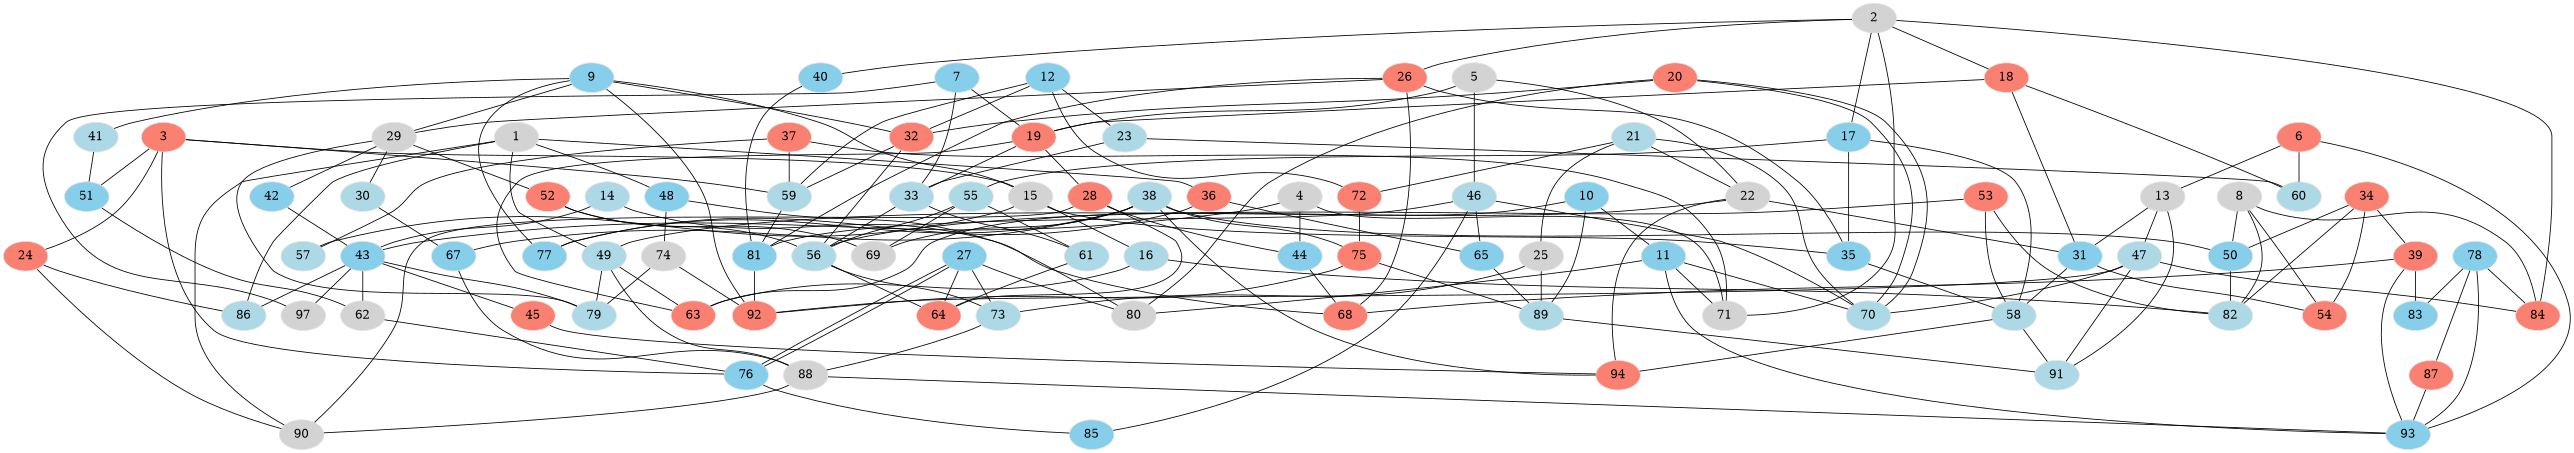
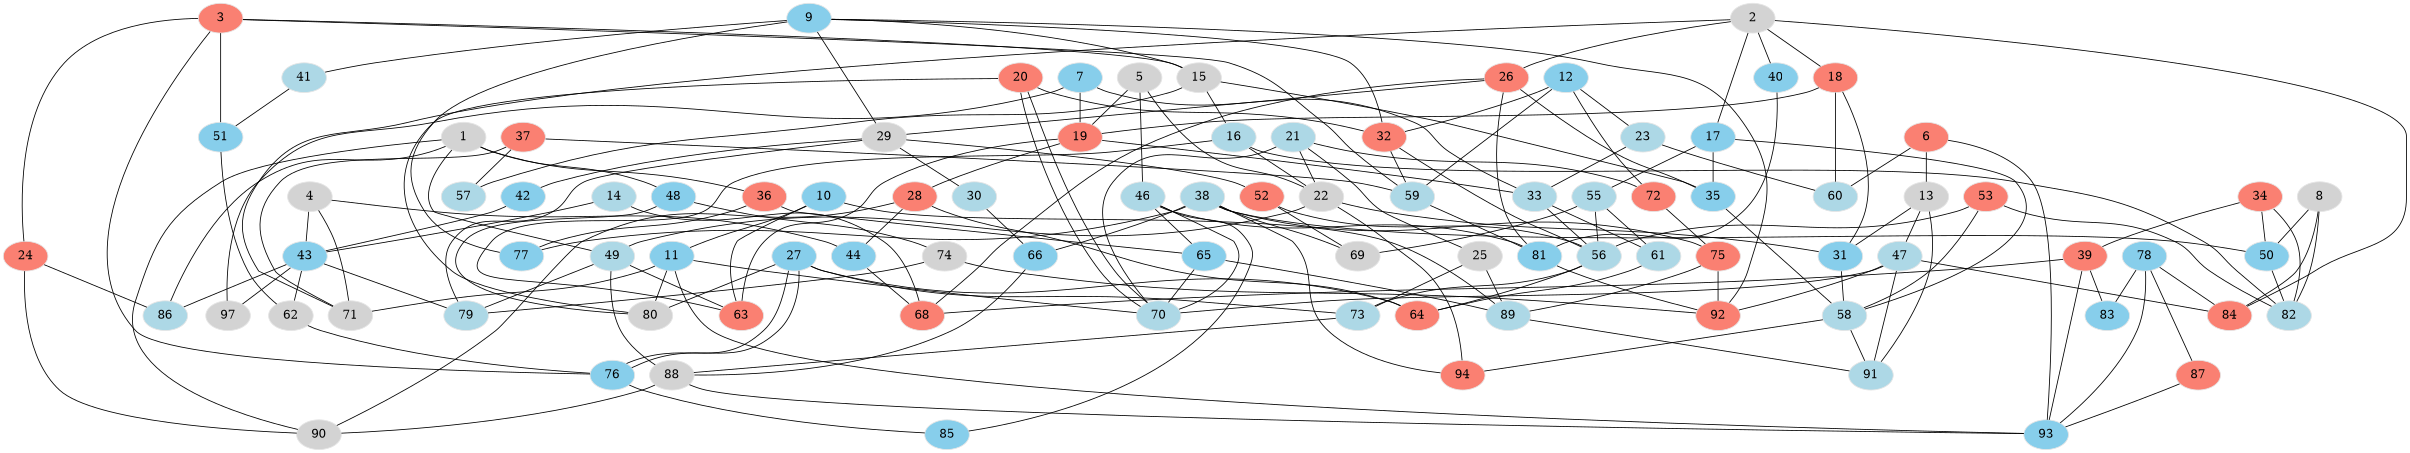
edge "16" -- "22": added
node "67": label "67" -> "66"
edge "65" -- "70": added
node "45": removed
node "54": removed
